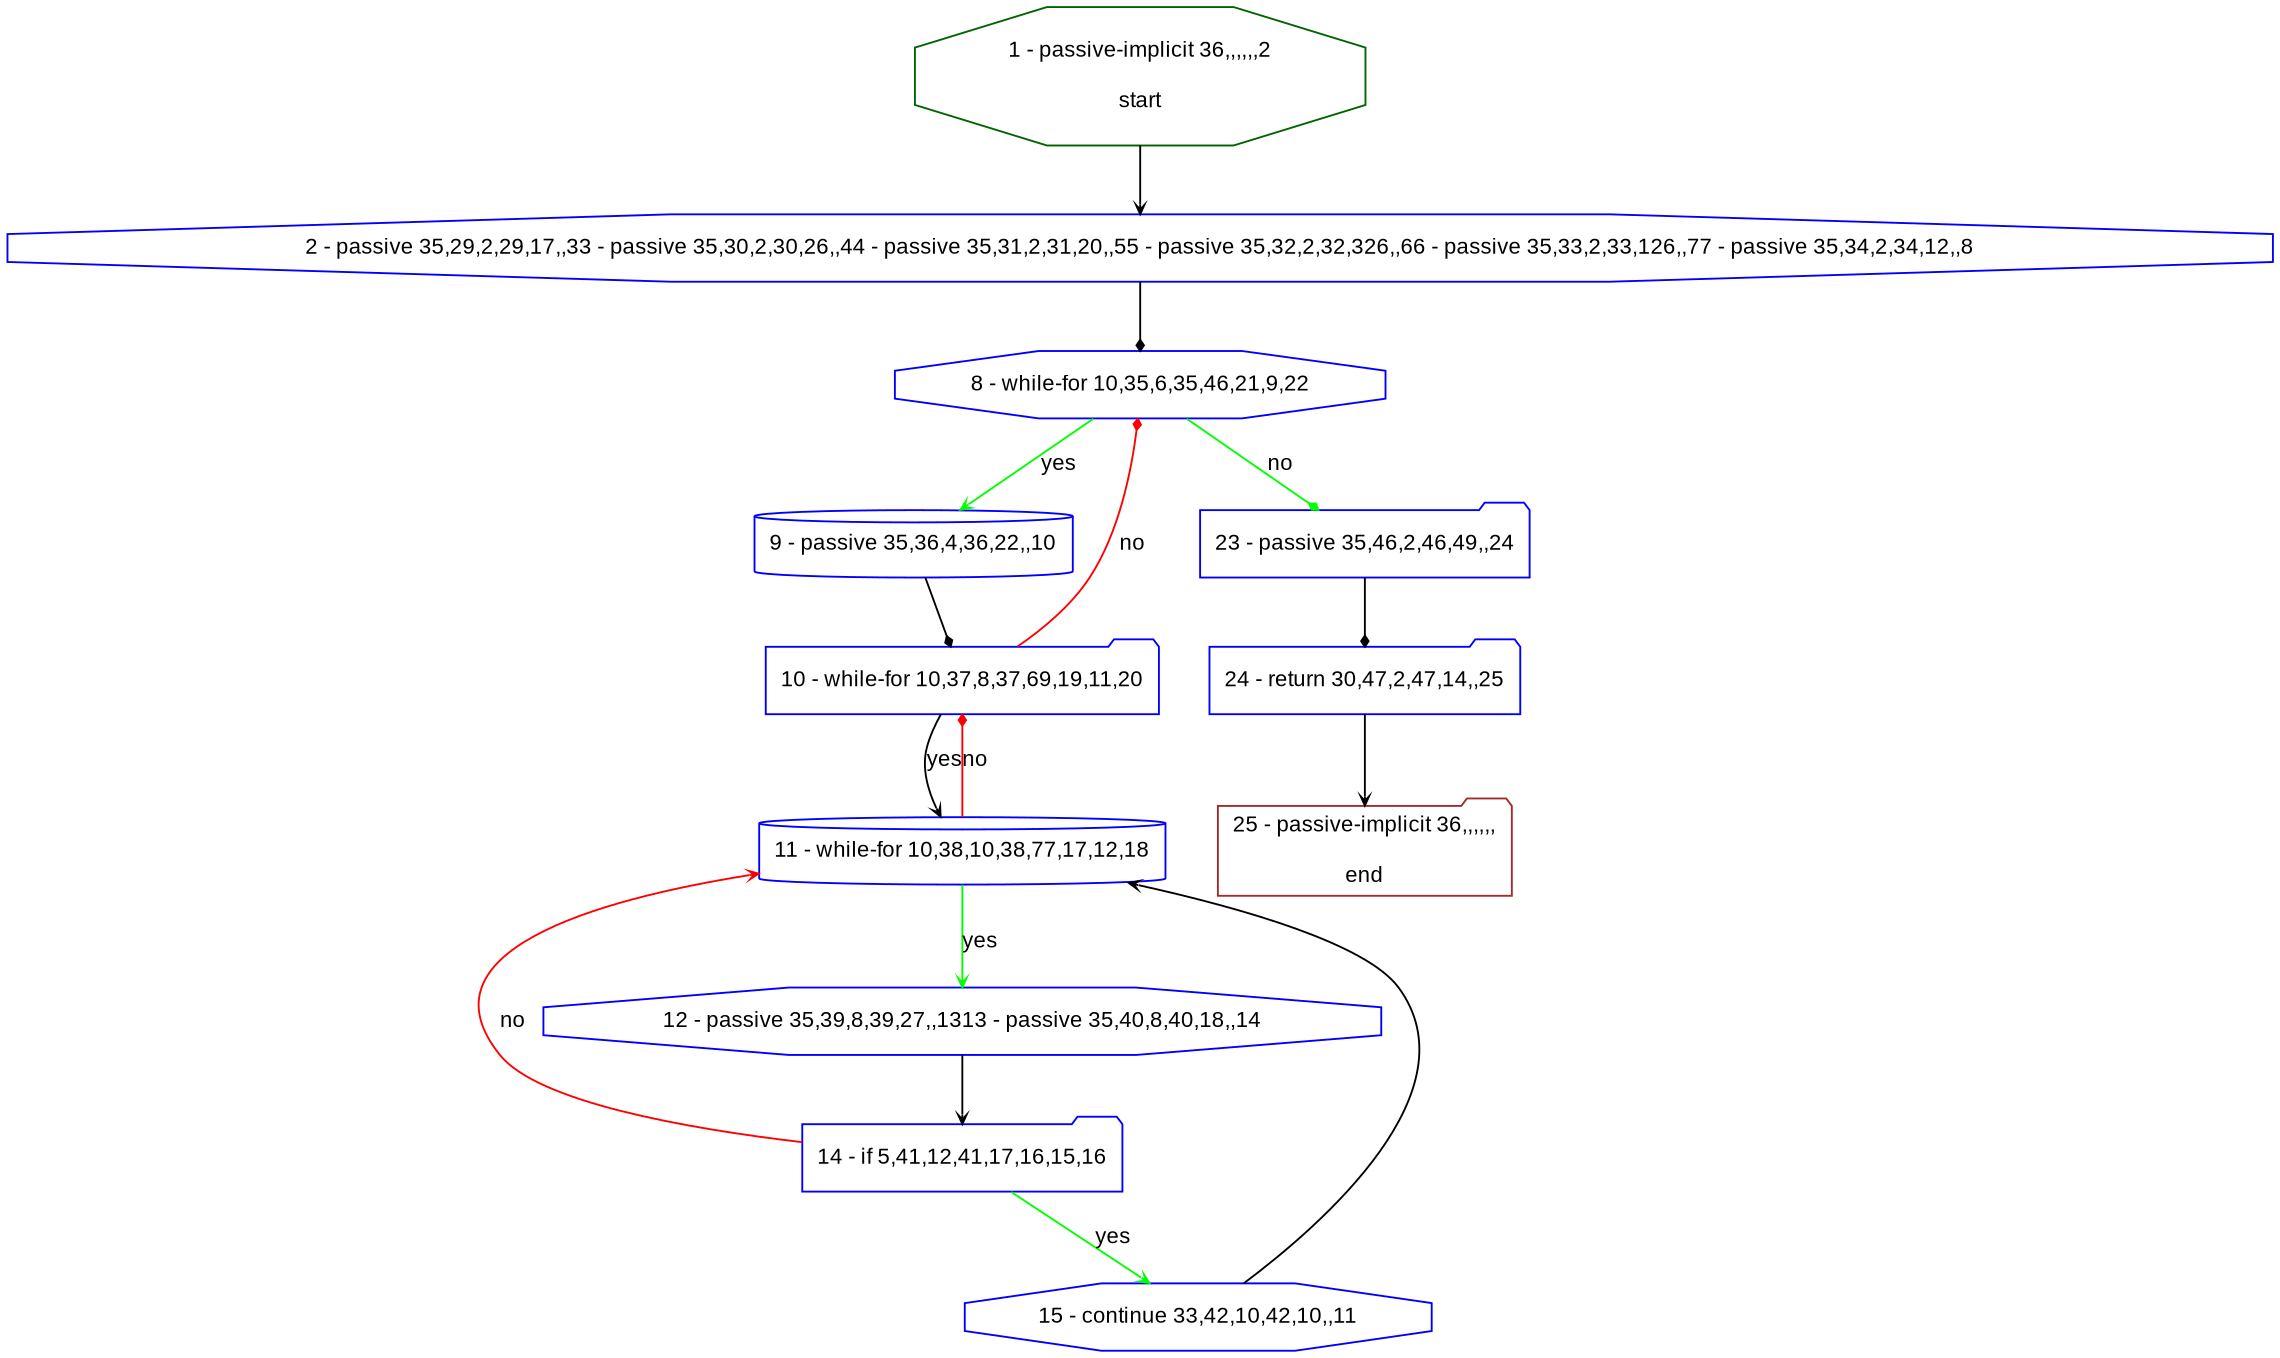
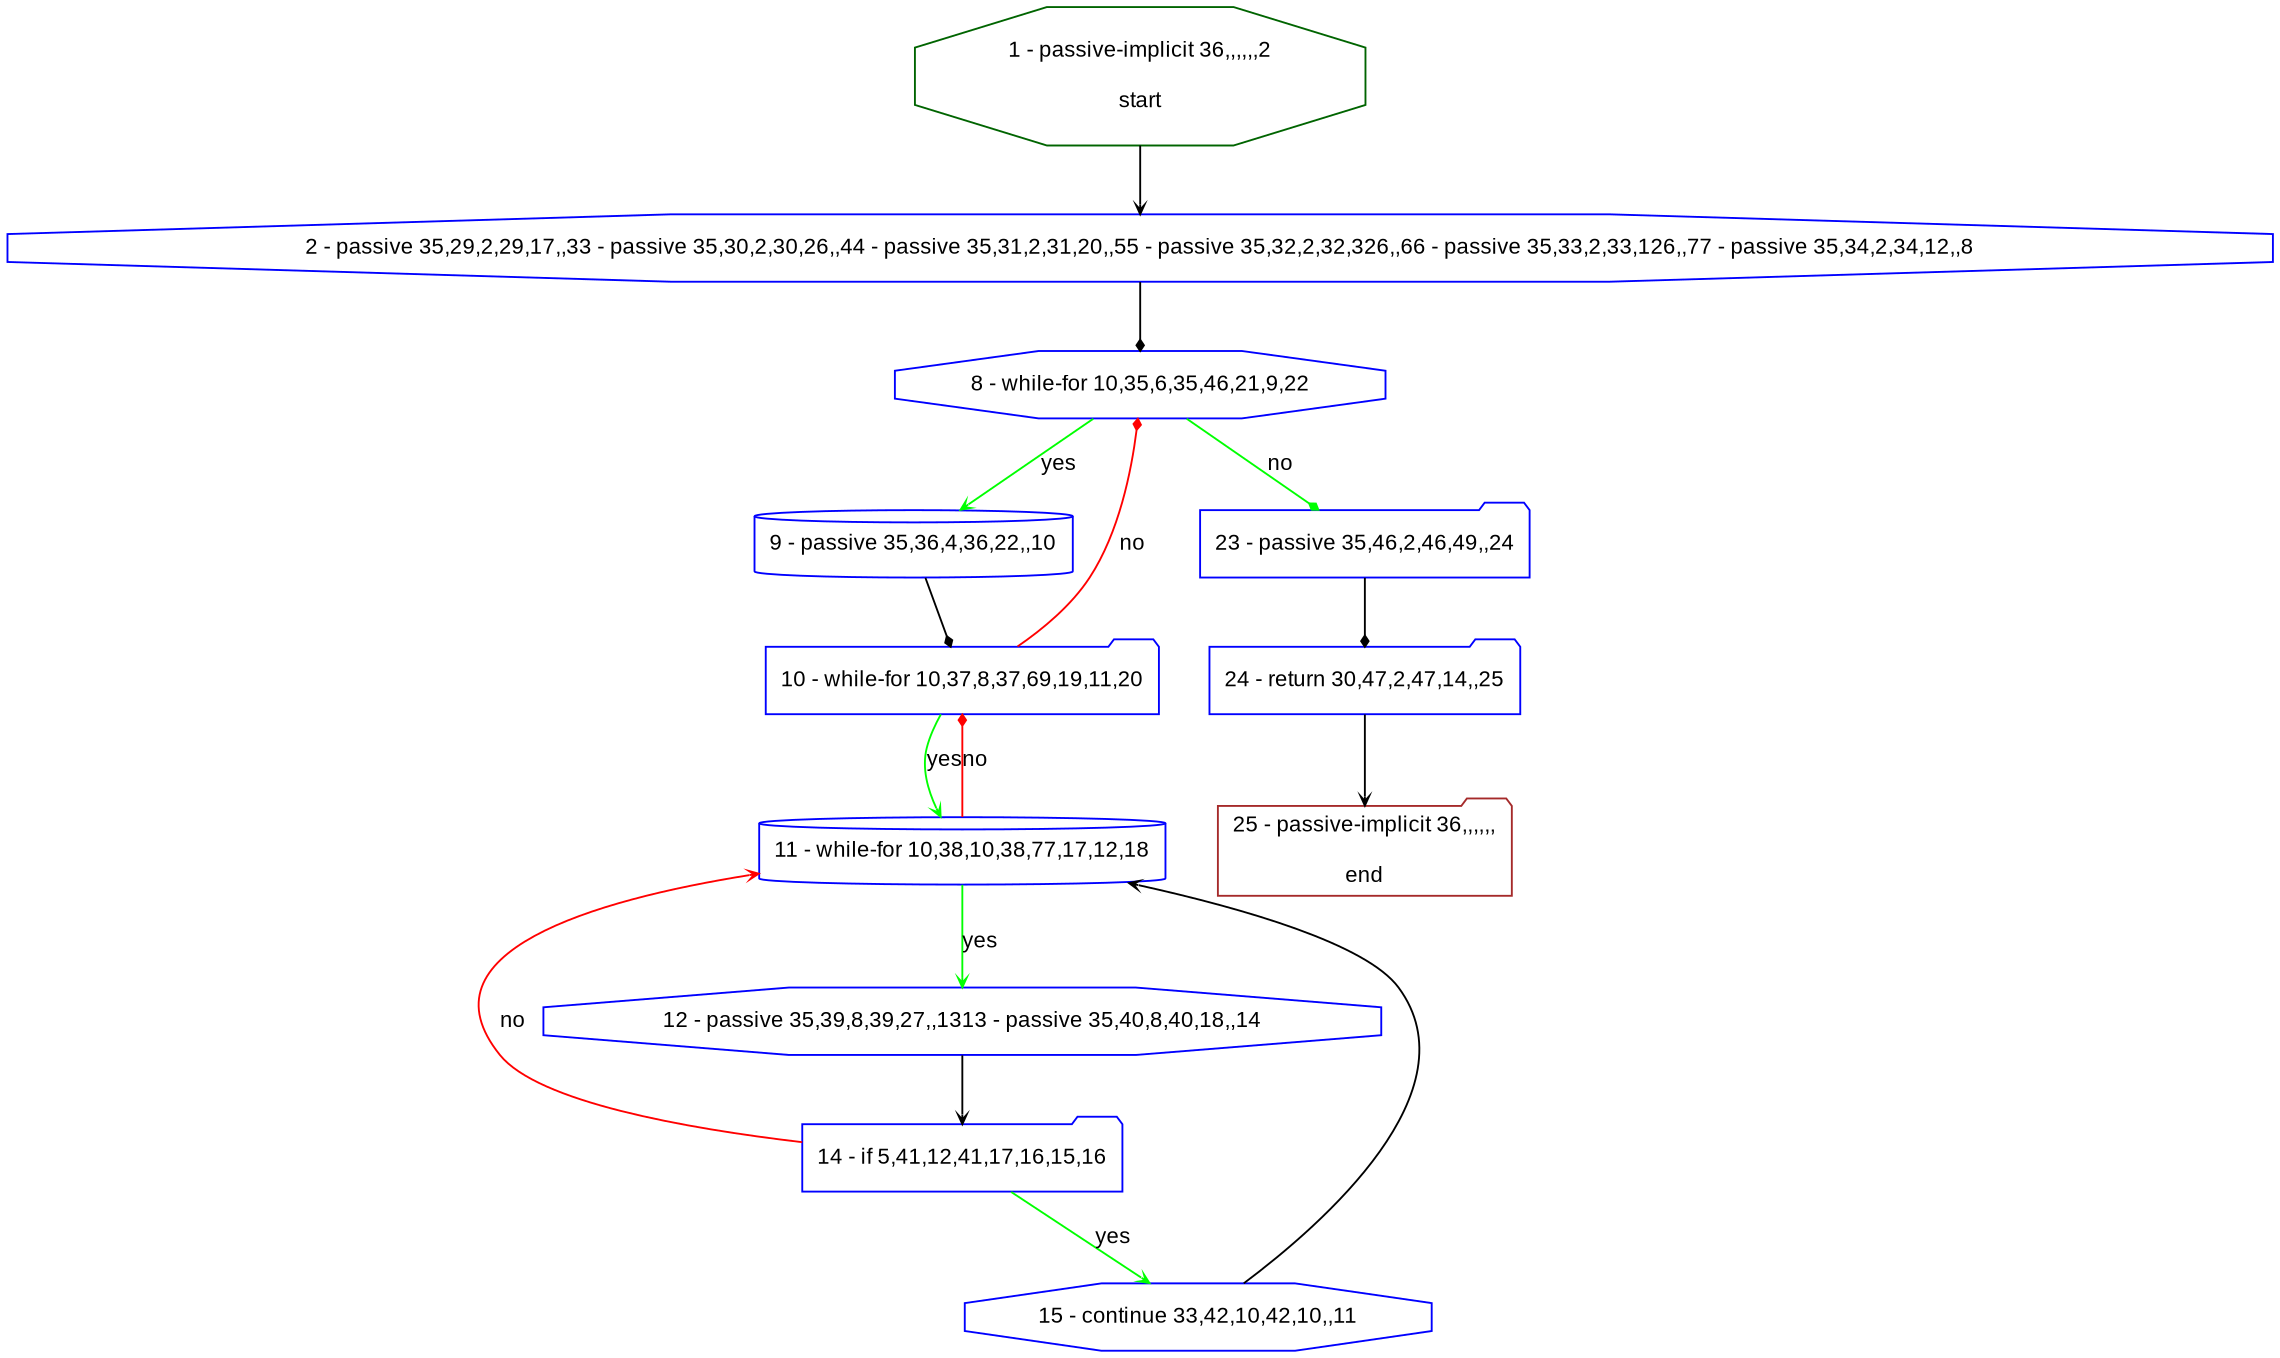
edge "10 - while-for 10,37,8,37,69,19,11,20" -> "11 - while-for 10,38,10,38,77,17,12,18": color #000000 -> #00ff00
